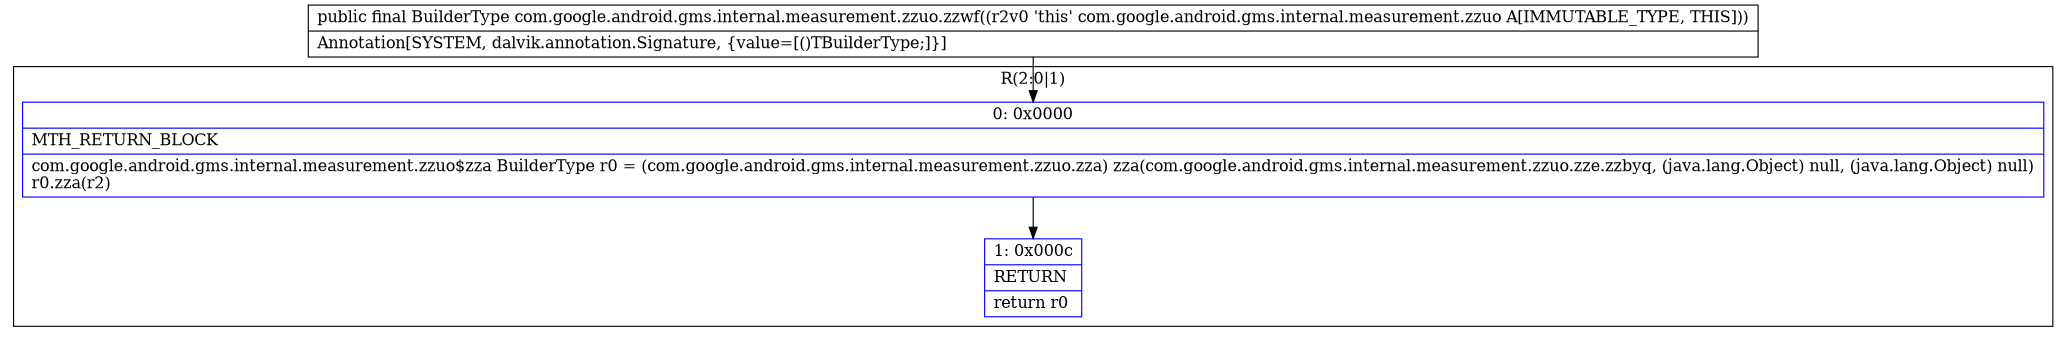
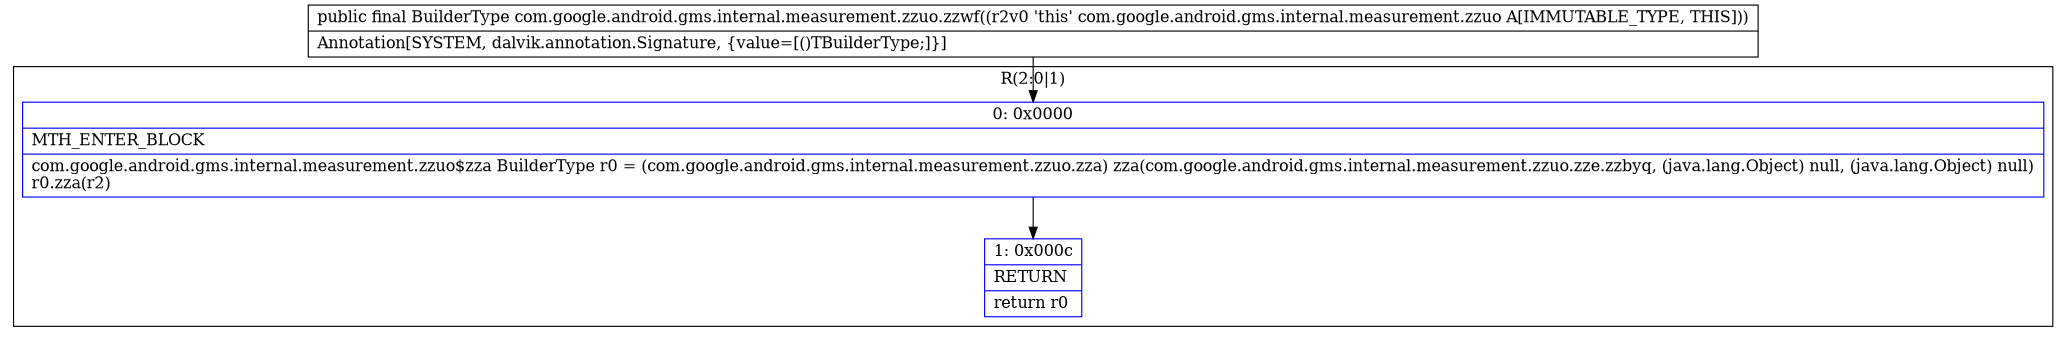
node "0: 0x0000": text "MTH_RETURN_BLOCK" -> "MTH_ENTER_BLOCK"
